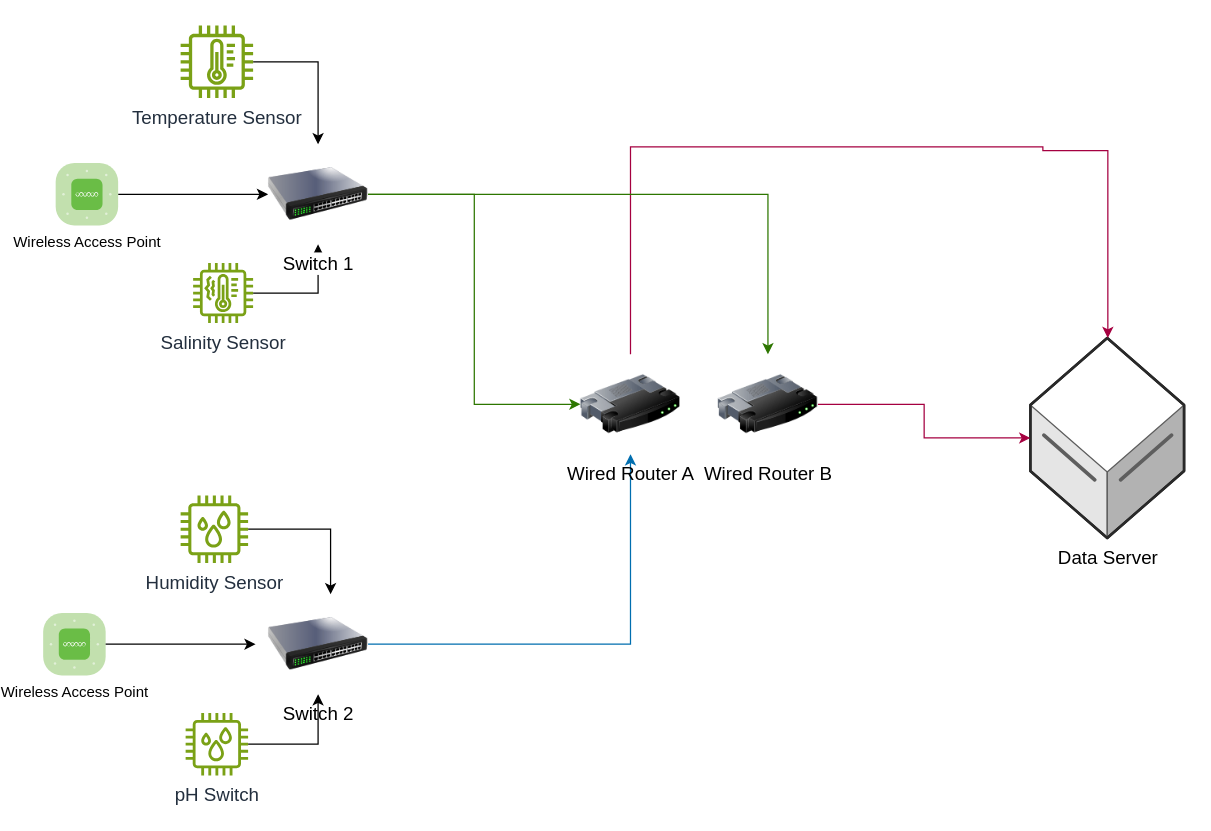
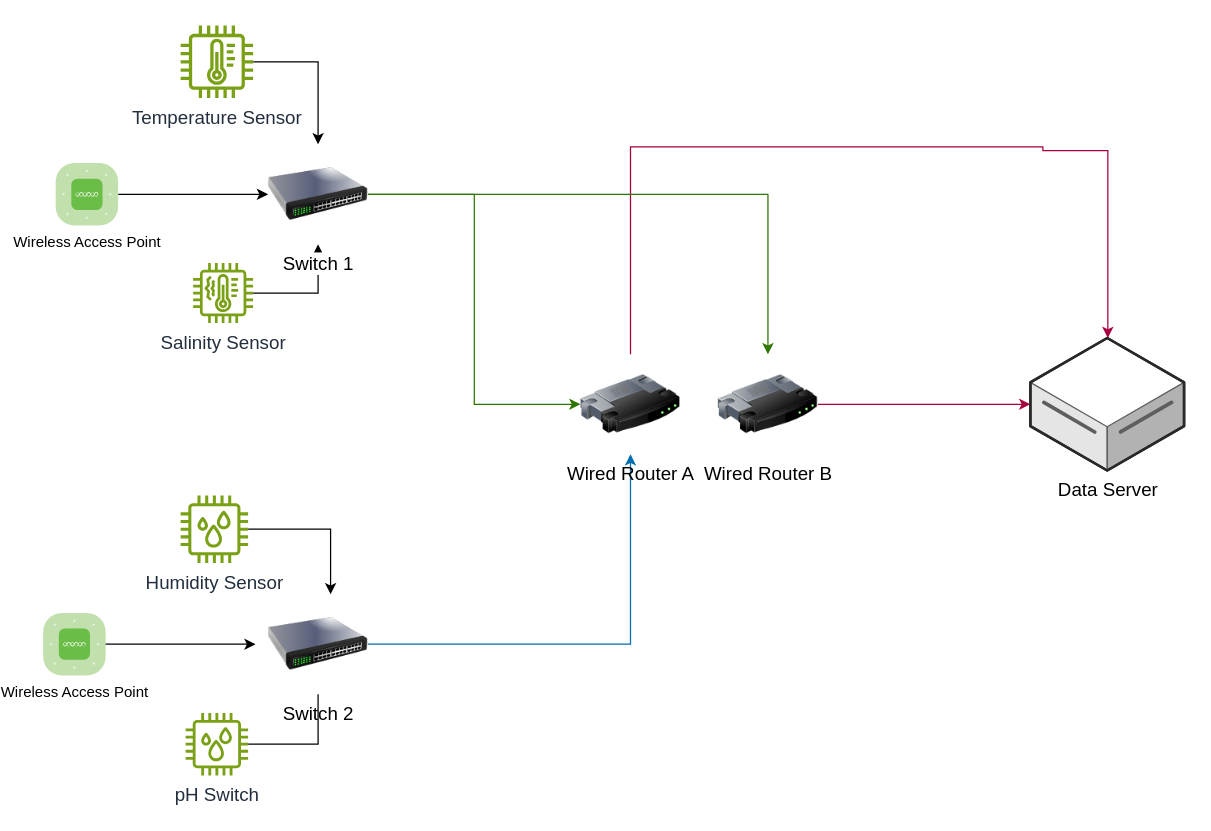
node "Data Server": size 154x200 -> 154x133
edge "pH Switch" -> "Switch 2": arrowhead classic -> none
